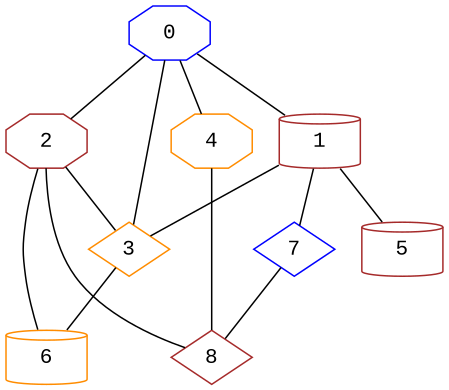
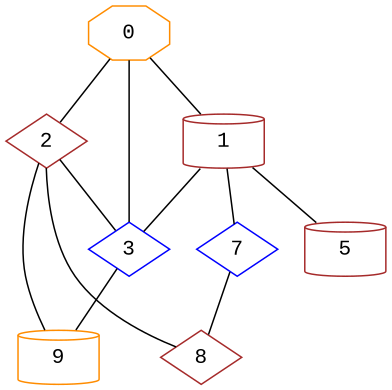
node "0": color blue -> darkorange
node "2": shape octagon -> diamond
node "4": removed
node "3": color darkorange -> blue
node "6": label "6" -> "9"
